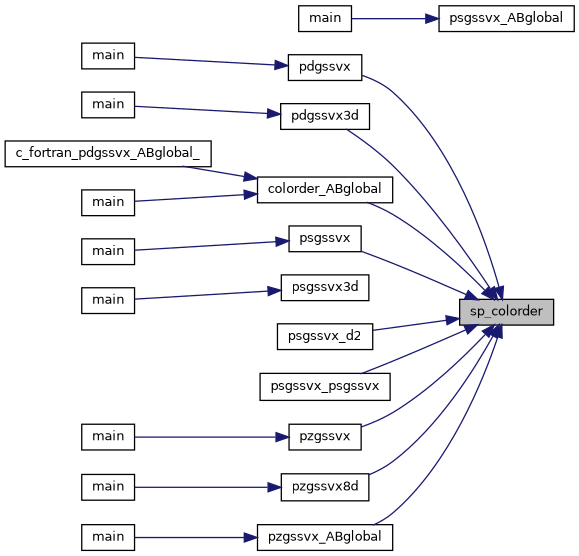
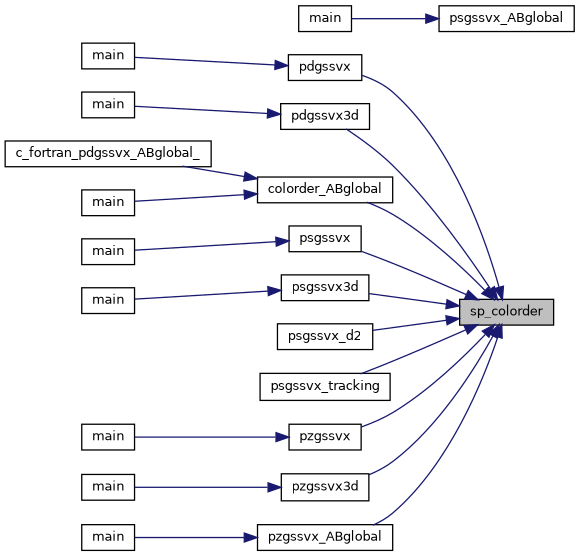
edge "psgssvx3d" -> "sp_colorder": added
node "psgssvx_psgssvx": label "psgssvx_psgssvx" -> "psgssvx_tracking"
node "pzgssvx8d": label "pzgssvx8d" -> "pzgssvx3d"
